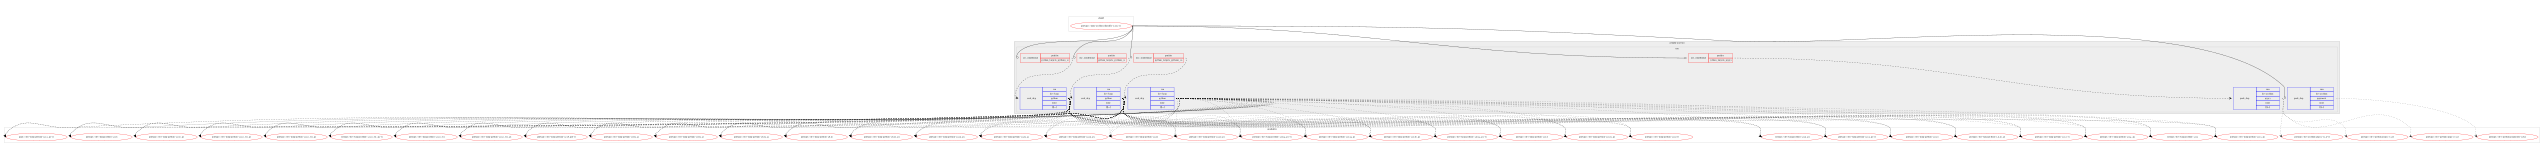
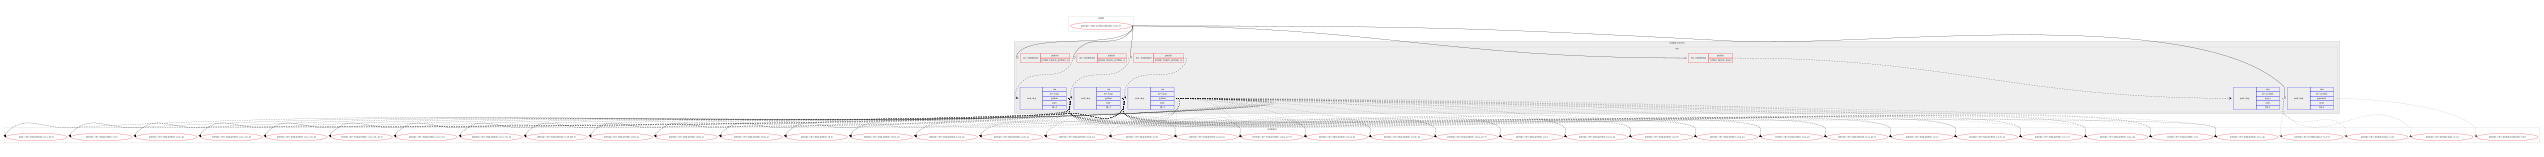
node "portage://dev-lang/python-3.11.9_p1": added
